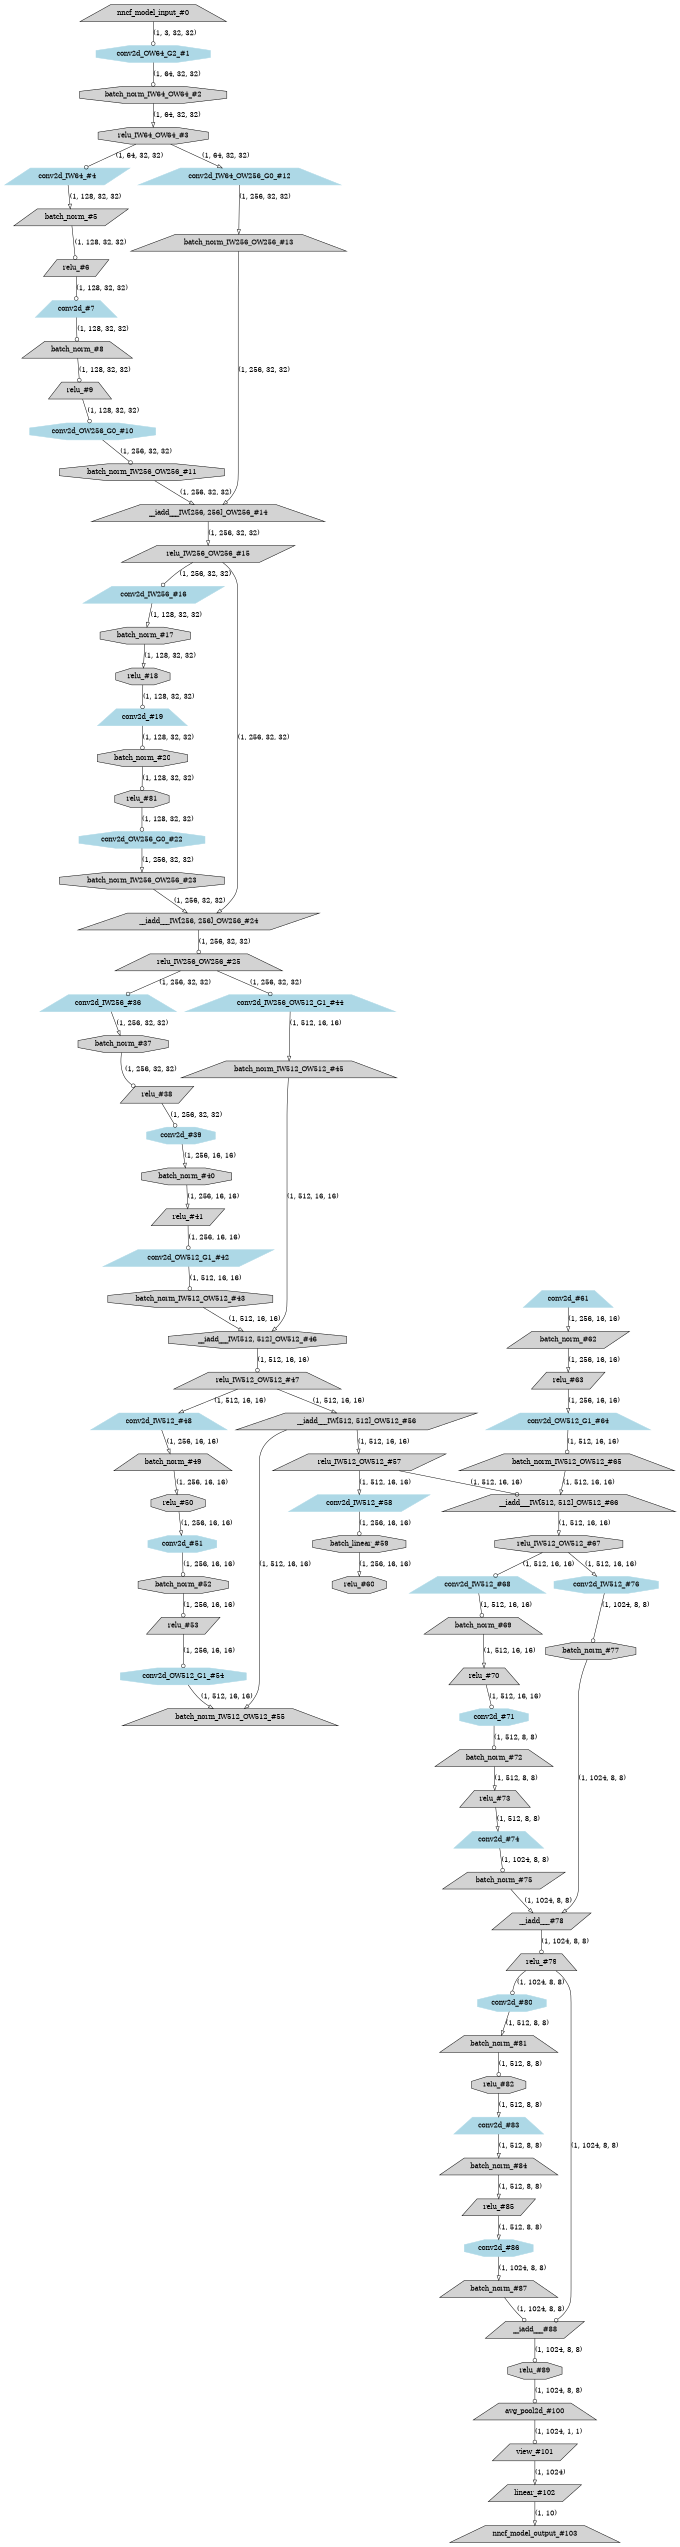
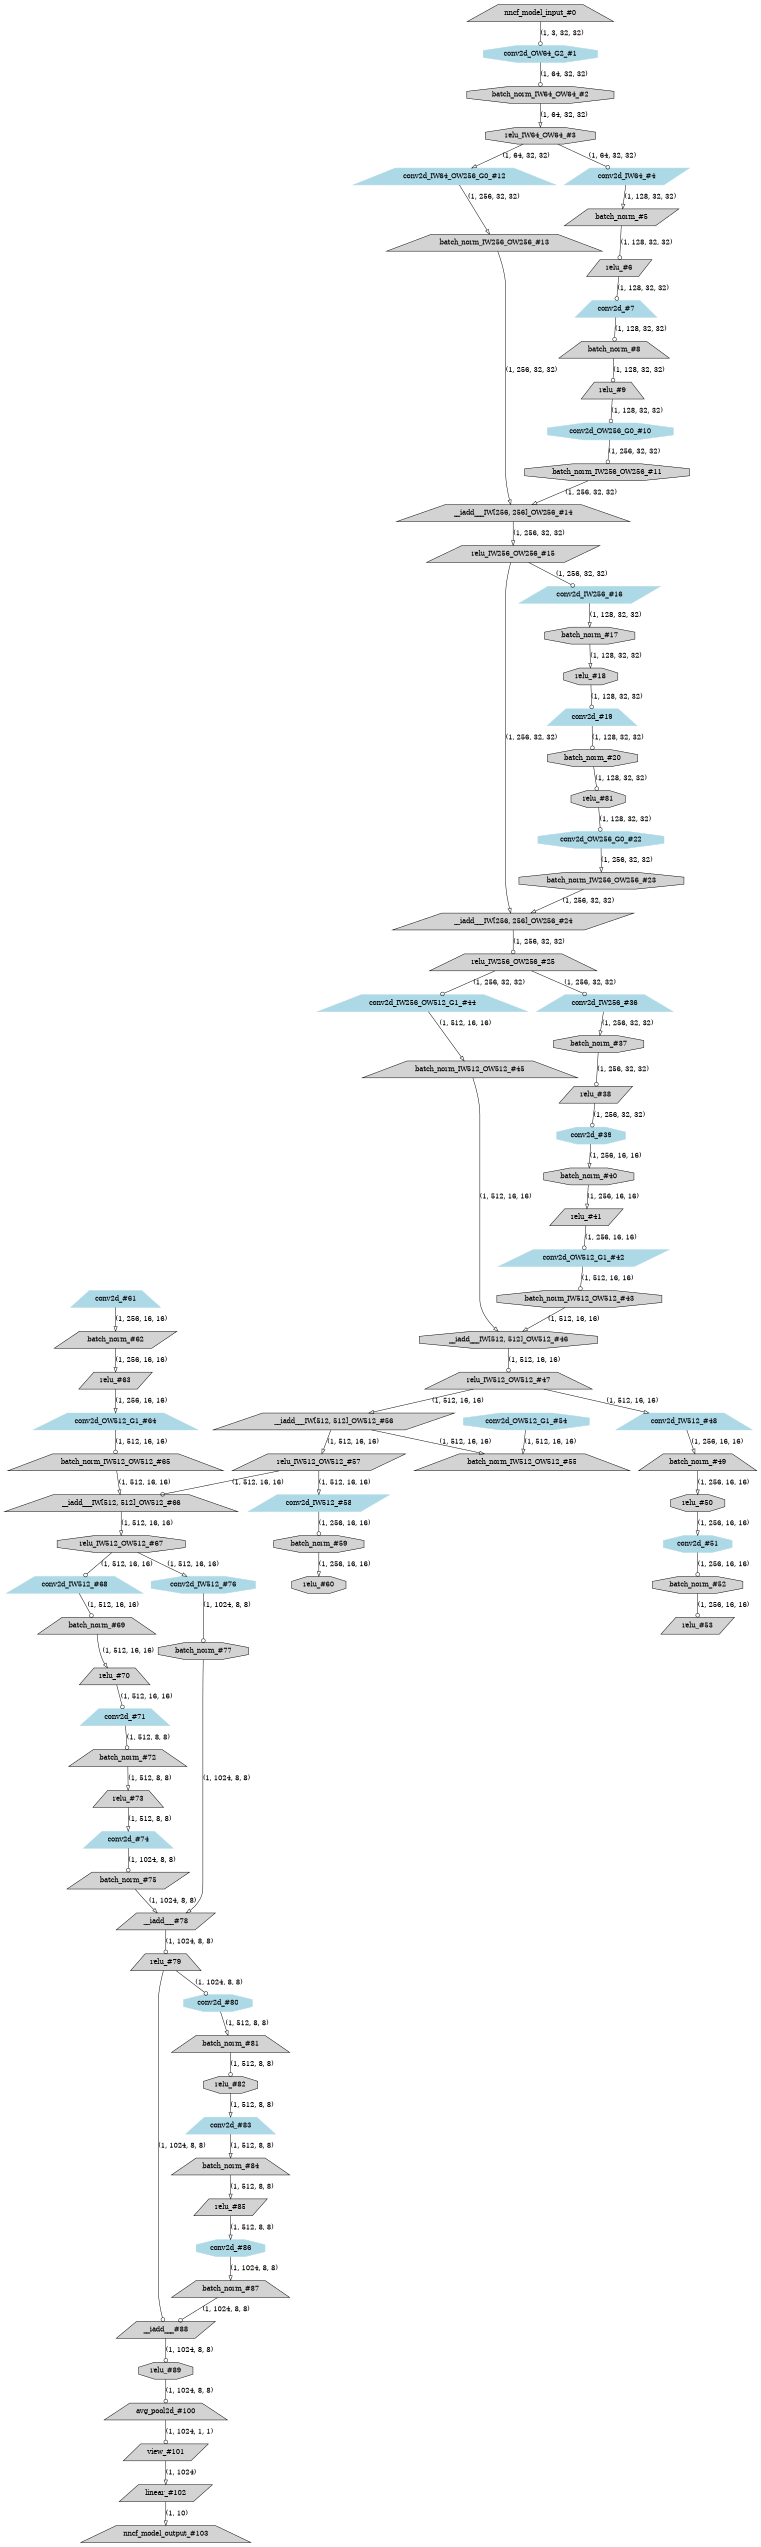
node "batch_linear_#59": label "batch_linear_#59" -> "batch_norm_#59"
edge "relu_#53" -> "conv2d_OW512_G1_#54": removed, label "(1, 256, 16, 16)"
node "conv2d_#71": shape octagon -> trapezium
